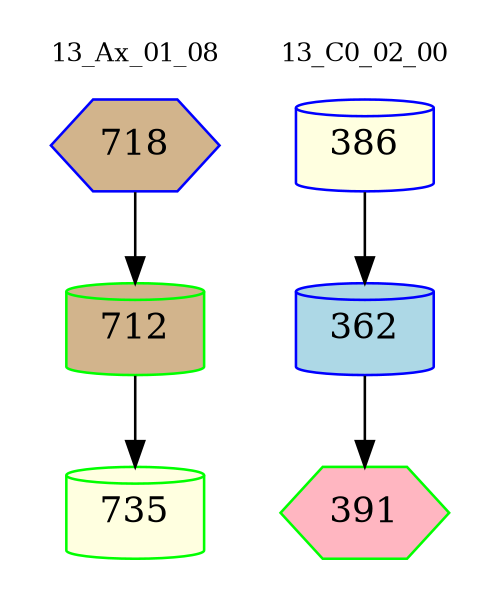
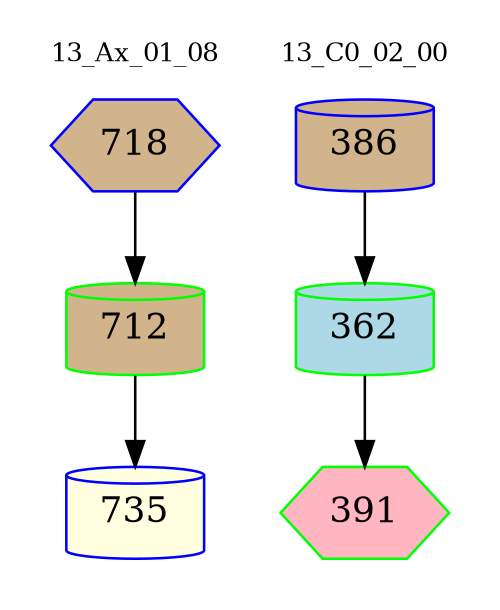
node "386": fillcolor lightyellow -> tan
node "362": color blue -> green
node "735": color green -> blue
